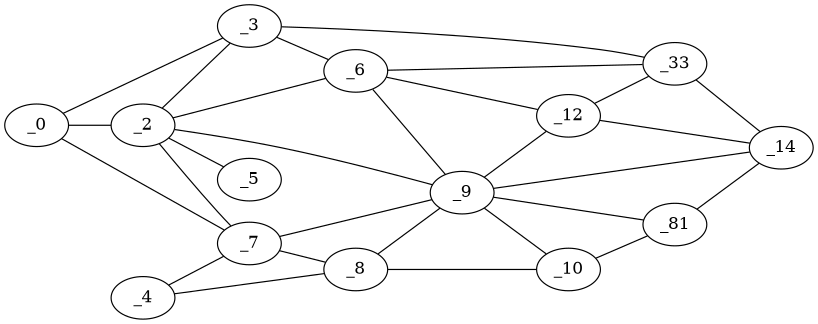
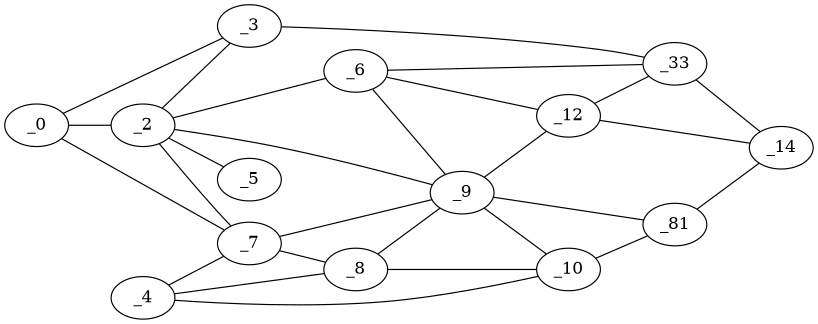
edge "_3" -- "_6": removed
edge "_14" -- "_9": removed
edge "_10" -- "_4": added
